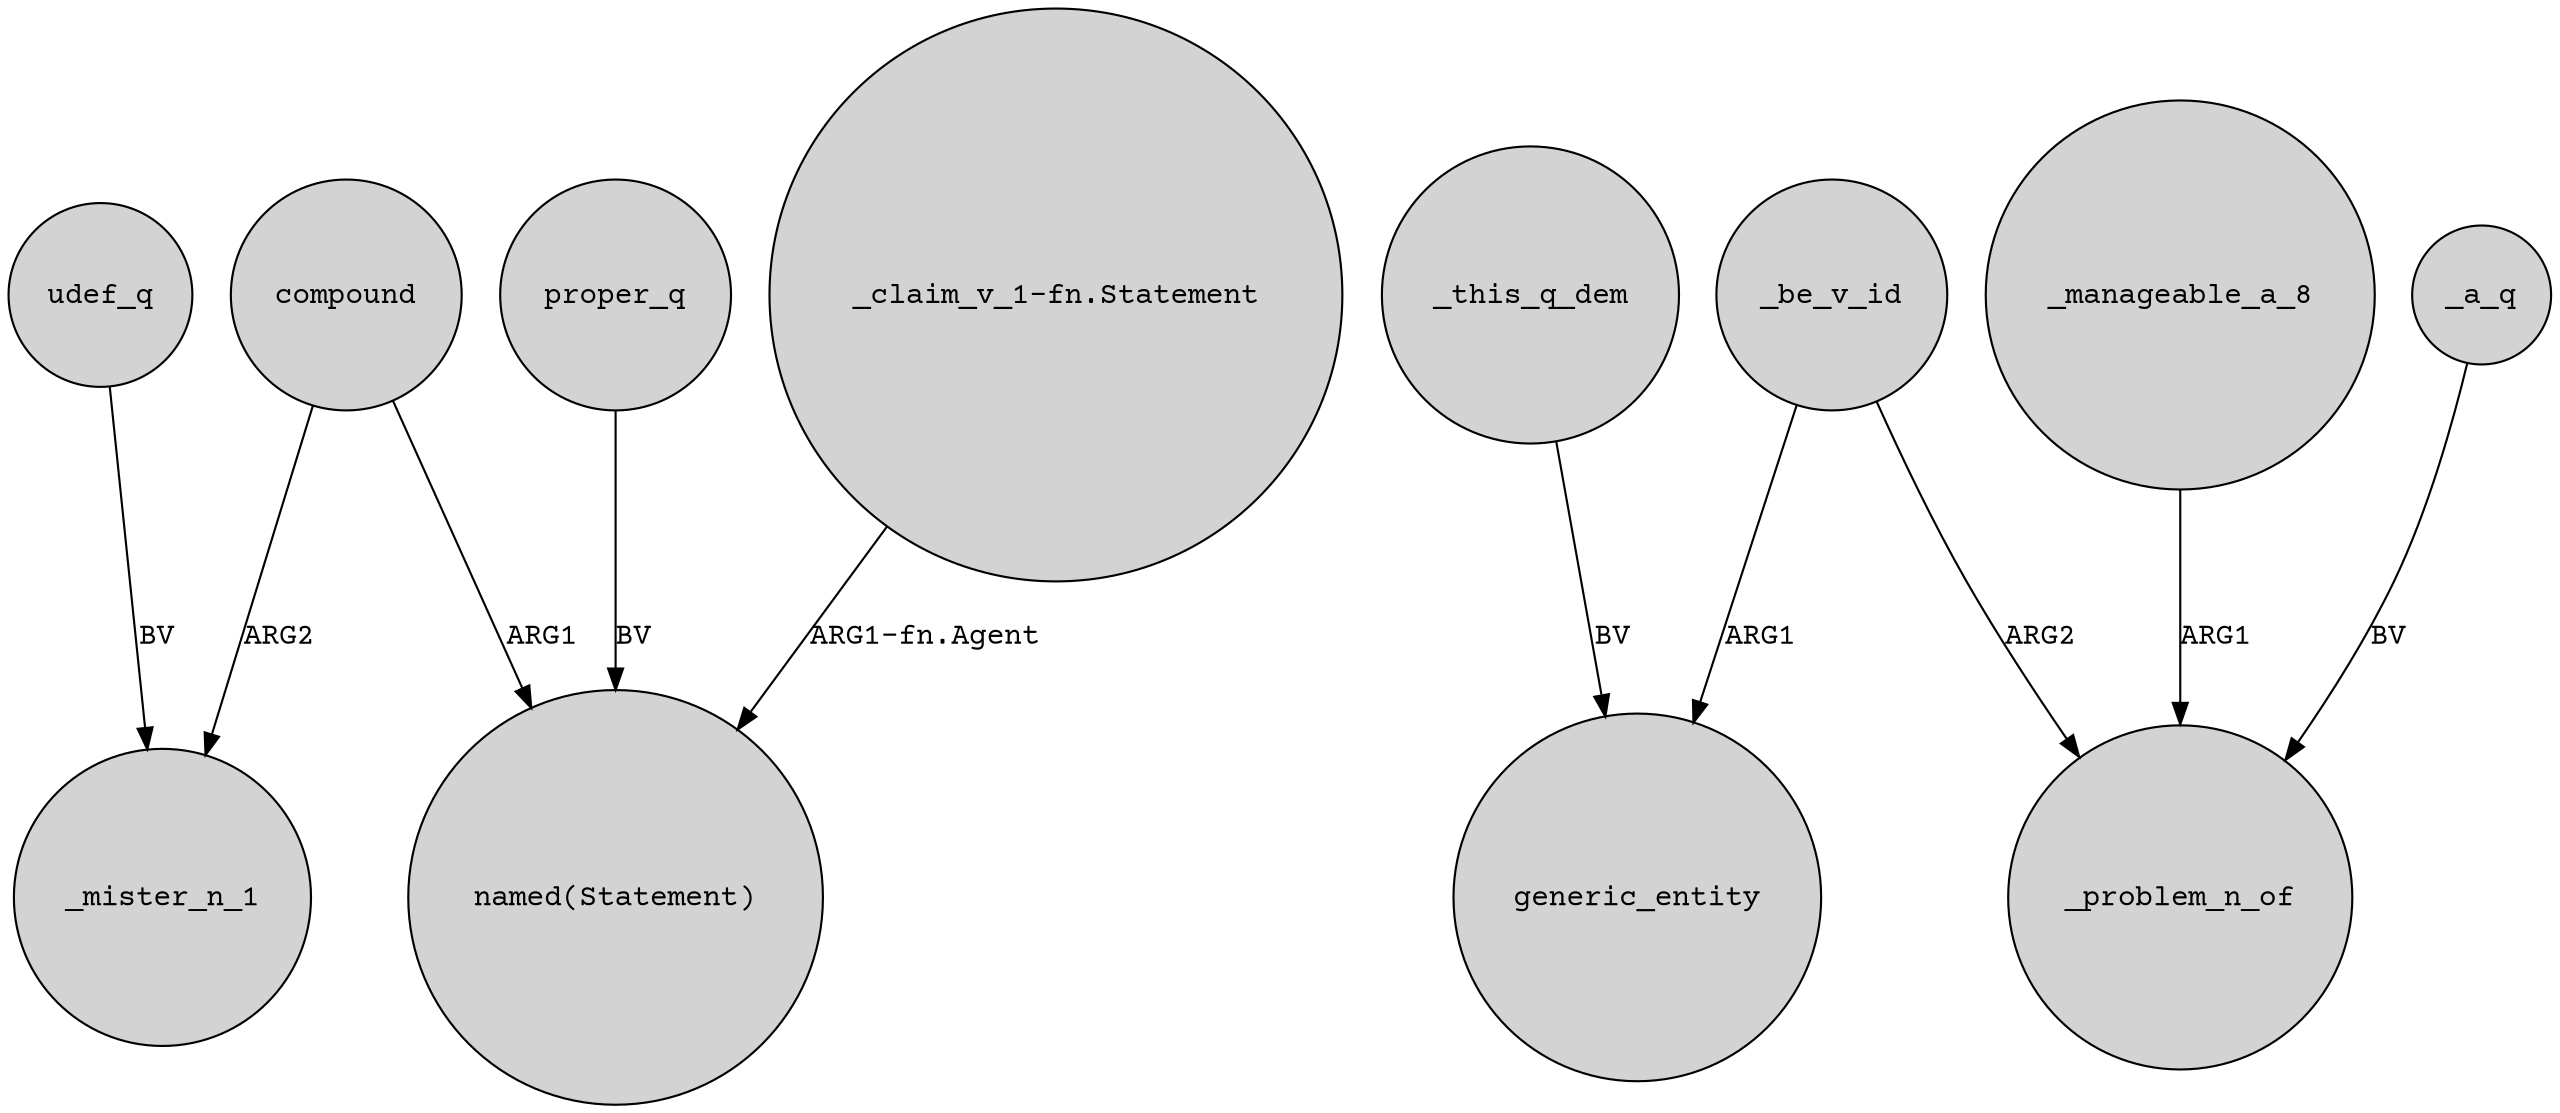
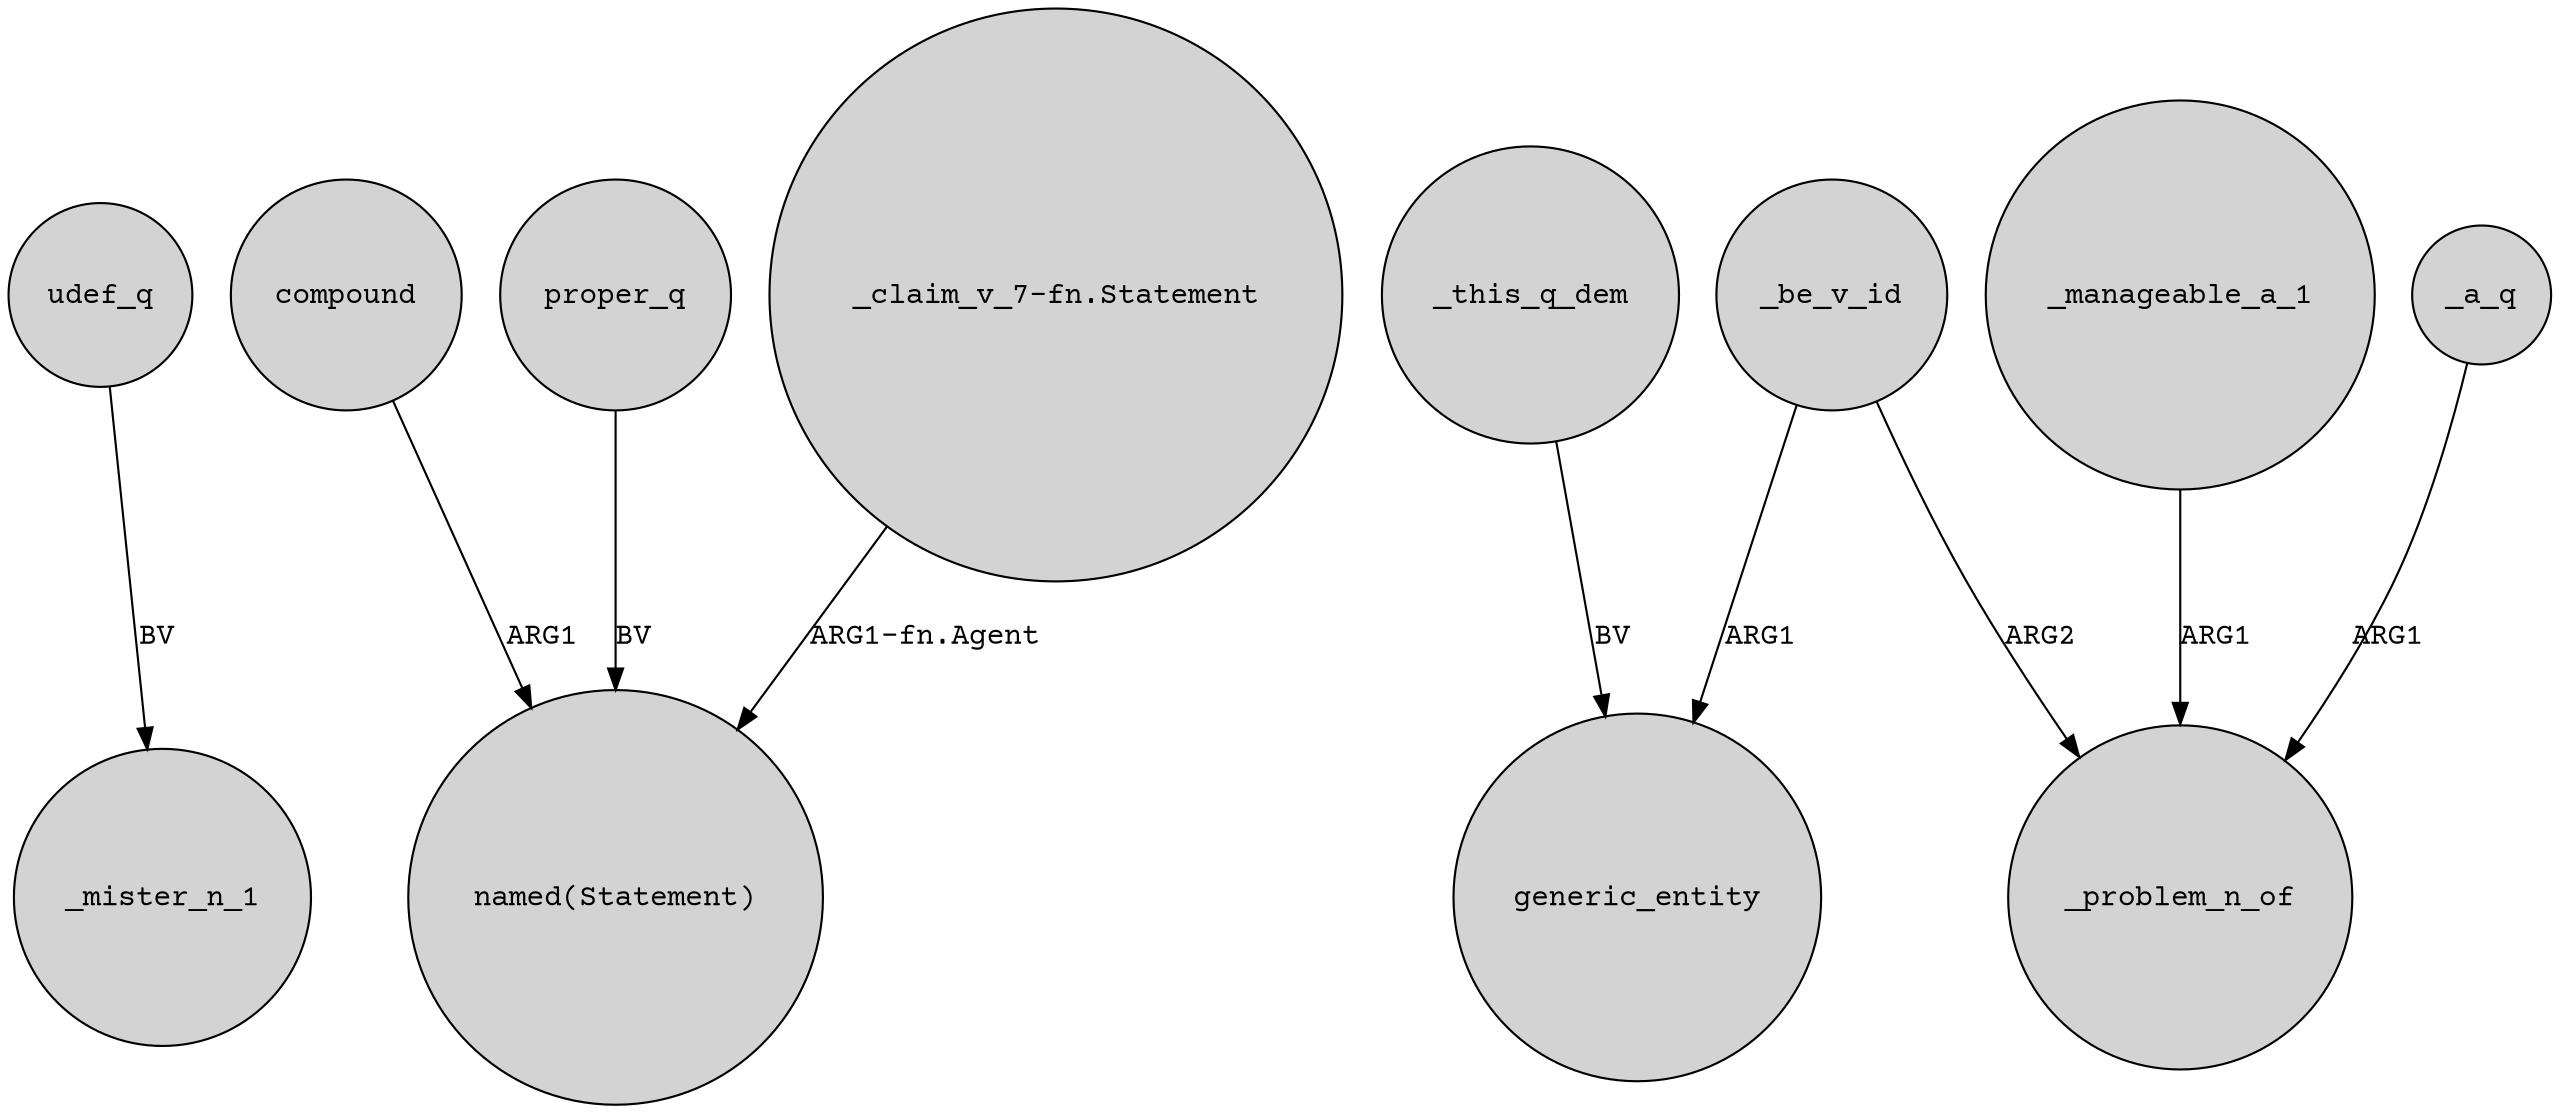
node "_claim_v_1-fn.Statement": label "_claim_v_1-fn.Statement" -> "_claim_v_7-fn.Statement"
node "_manageable_a_8": label "_manageable_a_8" -> "_manageable_a_1"
edge "compound" -> "_mister_n_1": removed, label "ARG2"
edge "_a_q" -> "_problem_n_of": label "BV" -> "ARG1"
